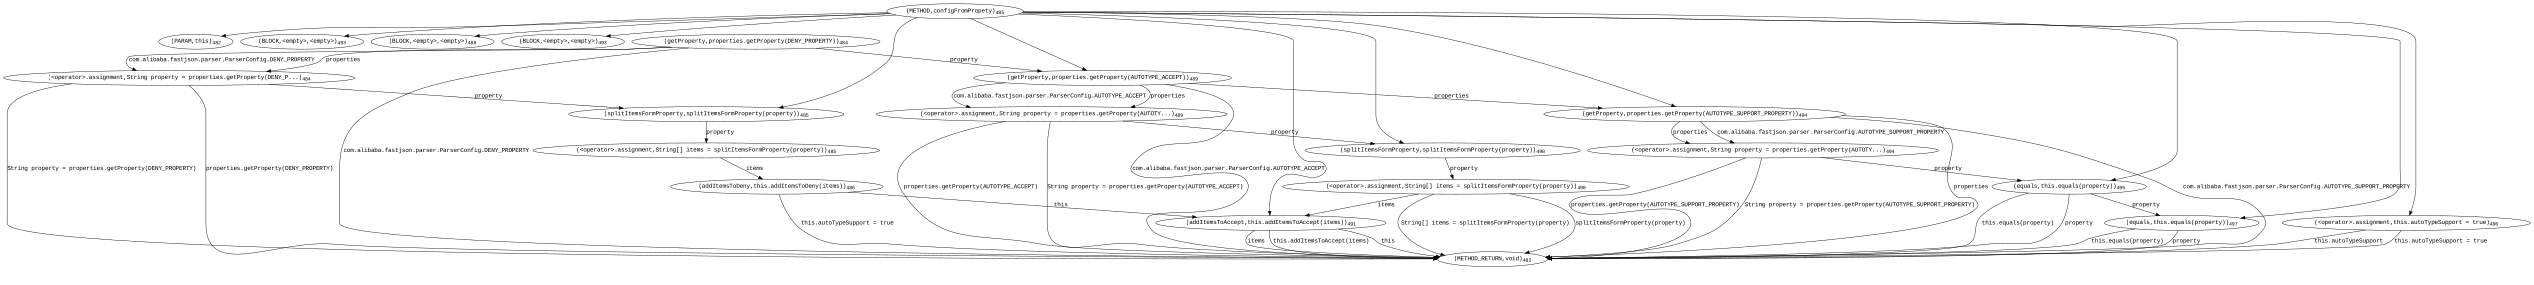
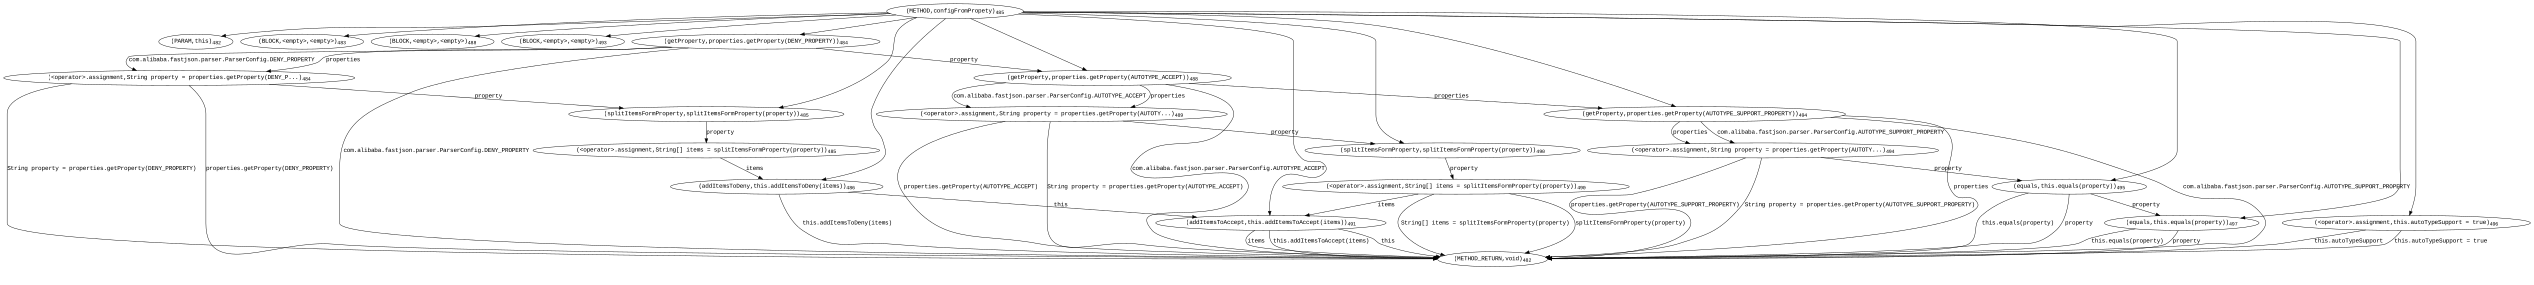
edge "(METHOD,configFromPropety)" -> "(getProperty,properties.getProperty(DENY_PROPERTY))": added
node "(getProperty,properties.getProperty(AUTOTYPE_ACCEPT))": text "489" -> "488"
edge "(METHOD,configFromPropety)" -> "(addItemsToDeny,this.addItemsToDeny(items))": added
edge "(addItemsToDeny,this.addItemsToDeny(items))" -> "(METHOD_RETURN,void)": label "this.autoTypeSupport = true" -> "this.addItemsToDeny(items)"
